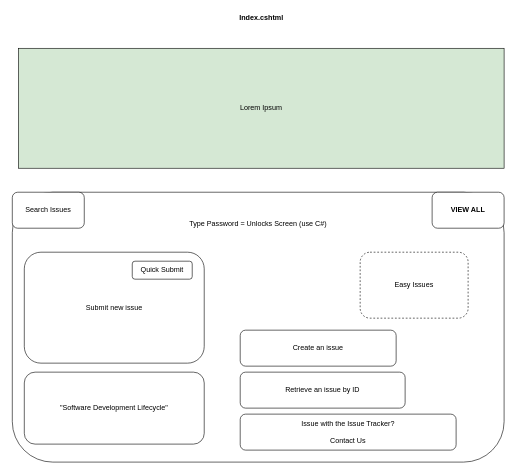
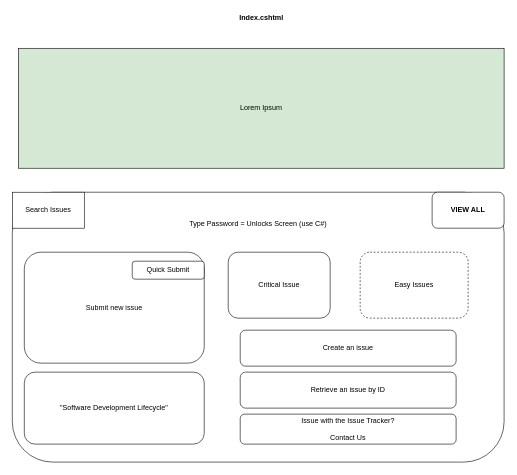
node "Search Issues": shape rounded rectangle -> rectangle
node "Quick Submit": size 60x18 -> 72x18
node "Critical Issue": added
node "Create an issue": size 156x36 -> 216x36
node "Retrieve an issue by ID": size 165x36 -> 216x36
node "Issue with the Issue Tracker? Contact Us": size 216x36 -> 216x30
